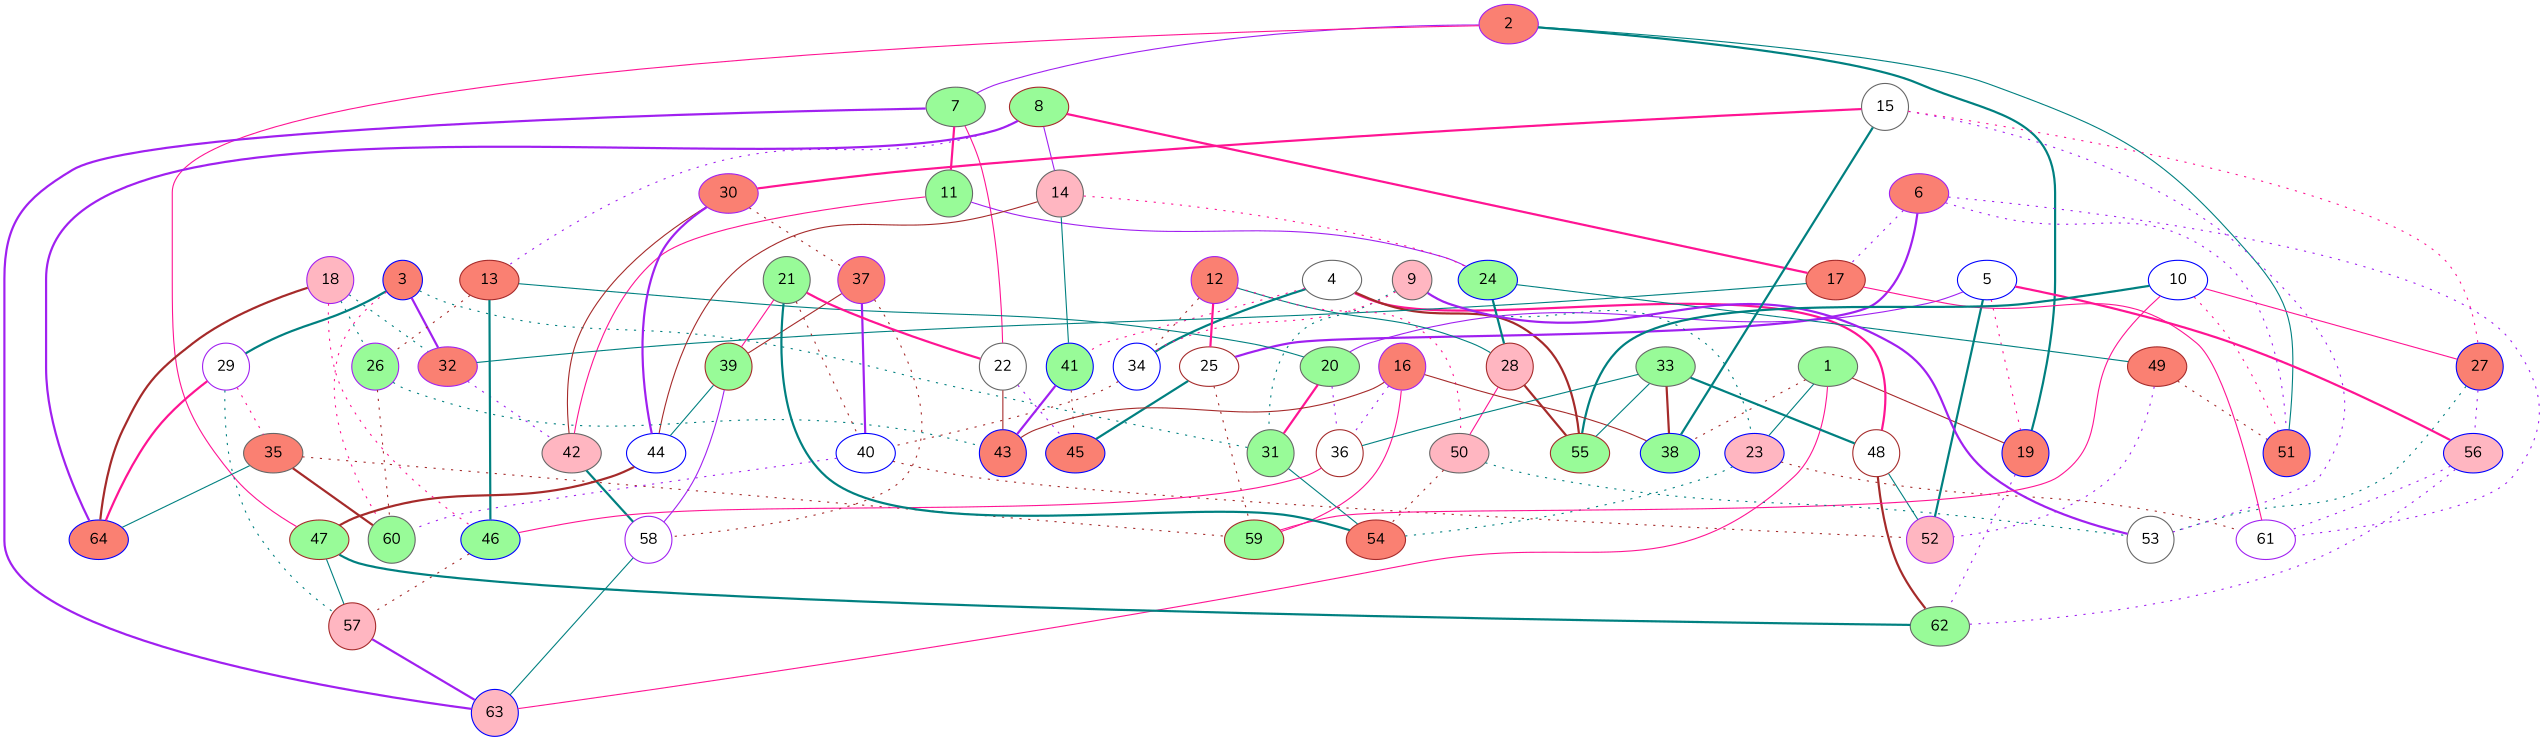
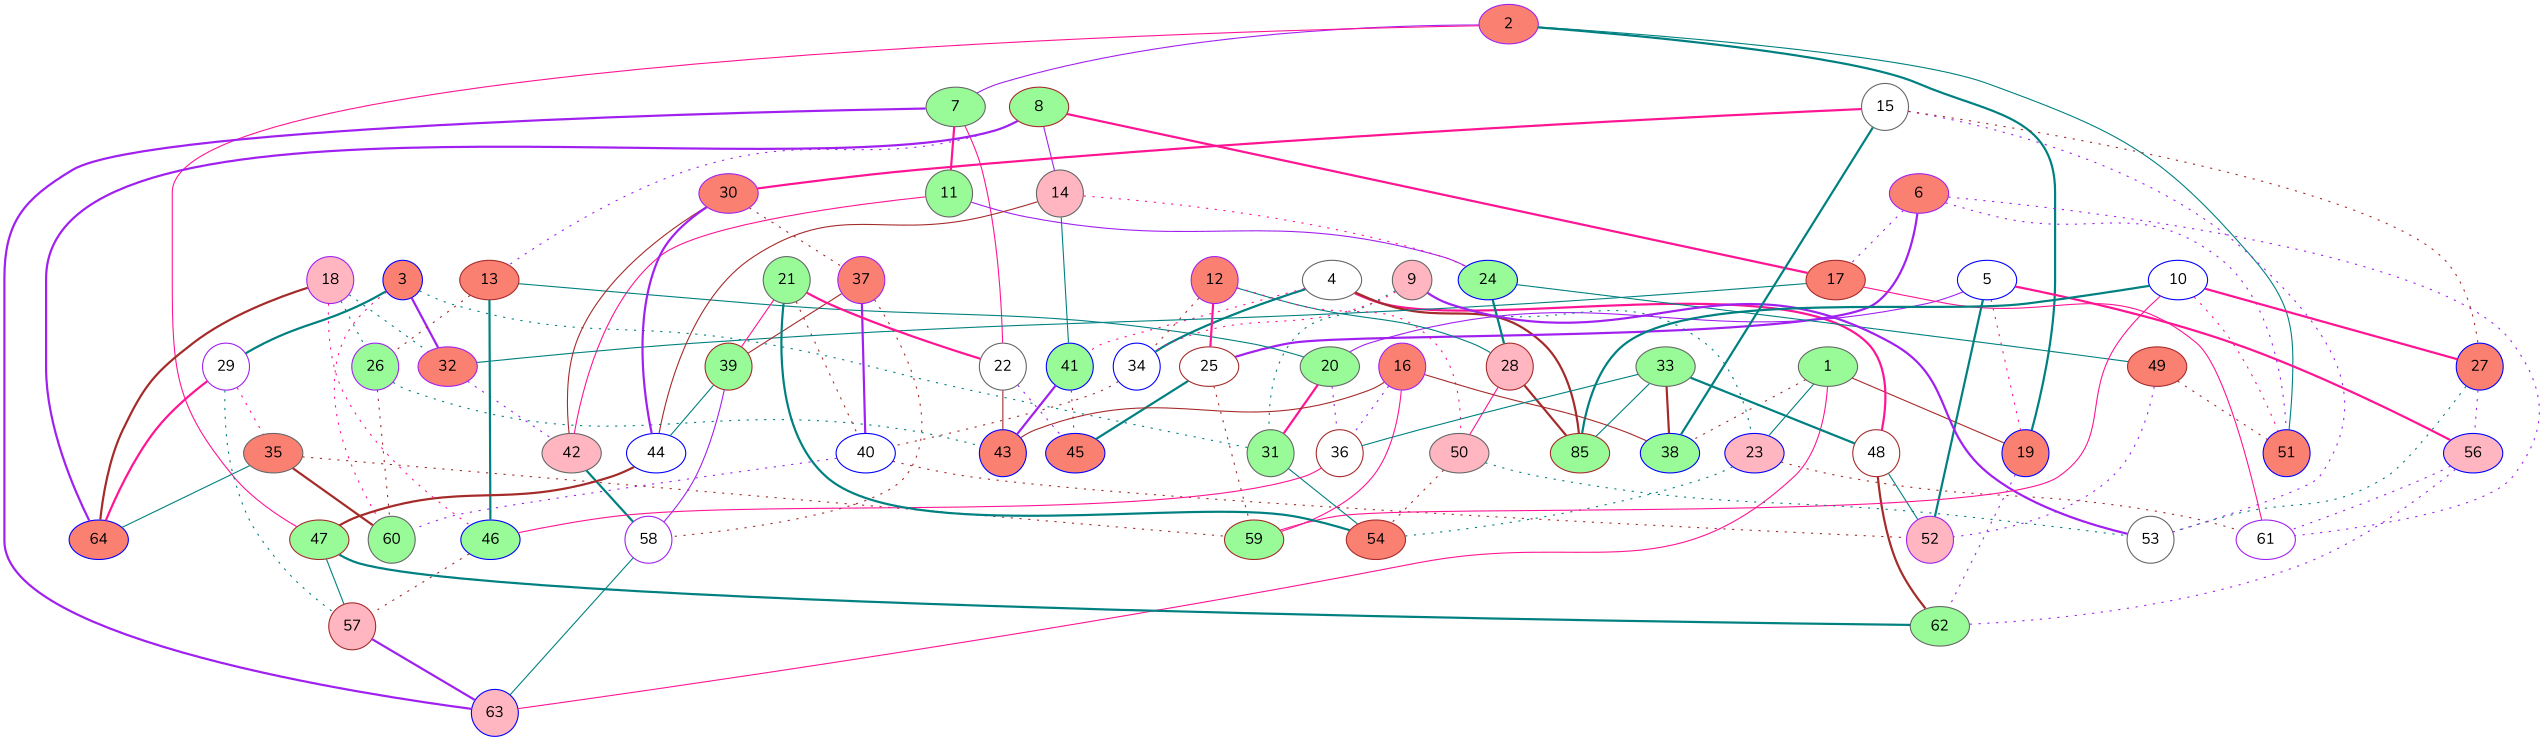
edge "15" -- "27": color deeppink -> brown
edge "10" -- "27": style solid -> bold
node "55": label "55" -> "85"
